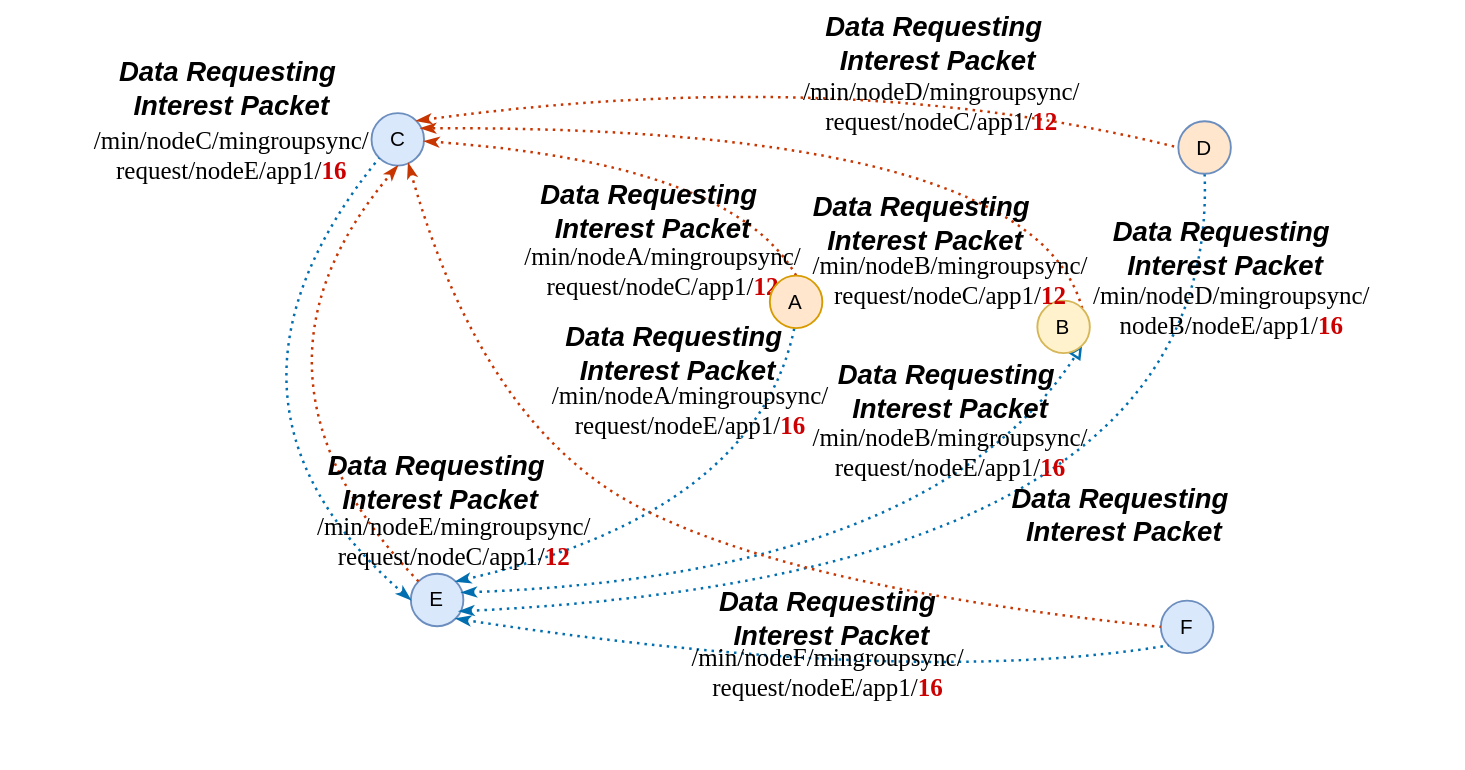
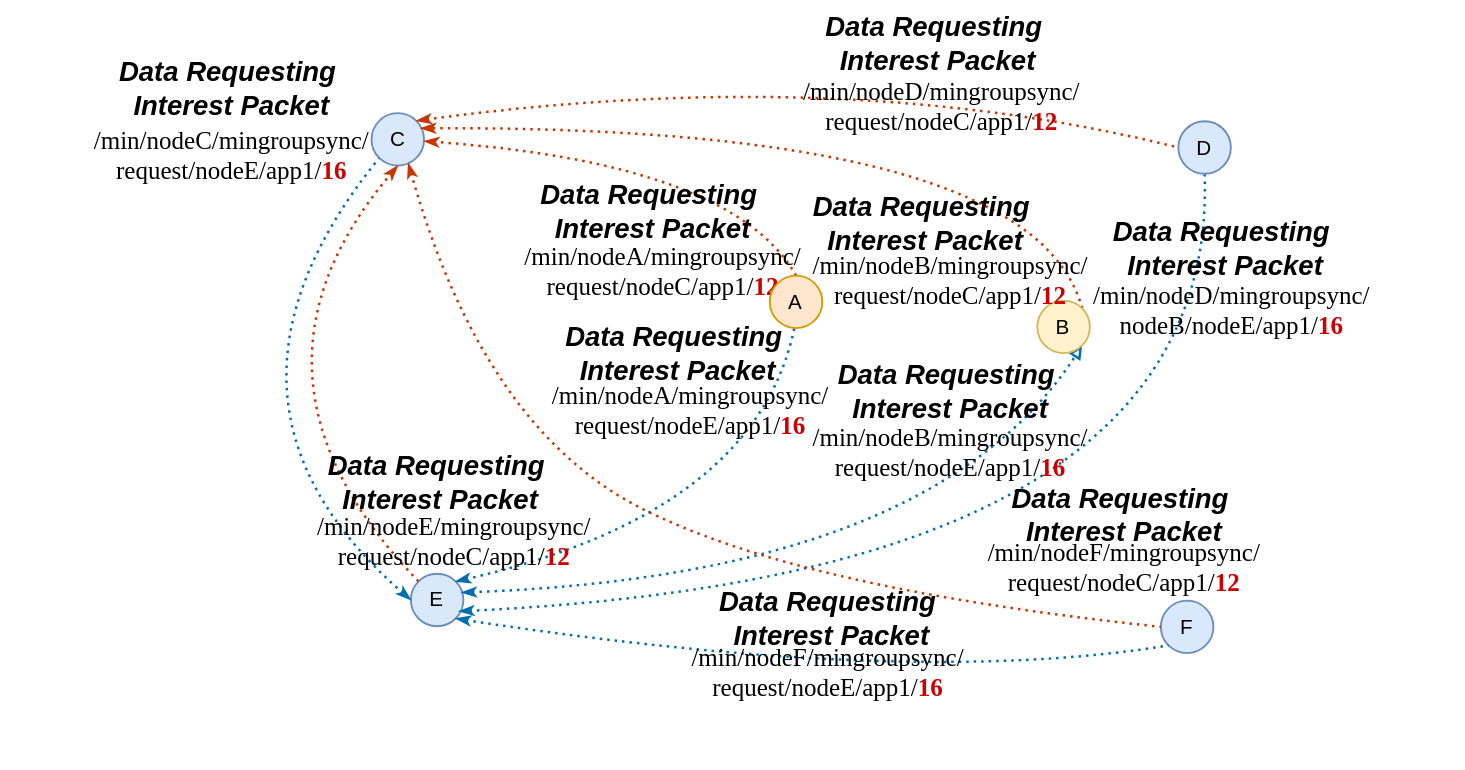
node "D": fillcolor #ffe6cc -> #dae8fc
node "/min/nodeF/mingroupsync/request/nodeC/app1/12": added
